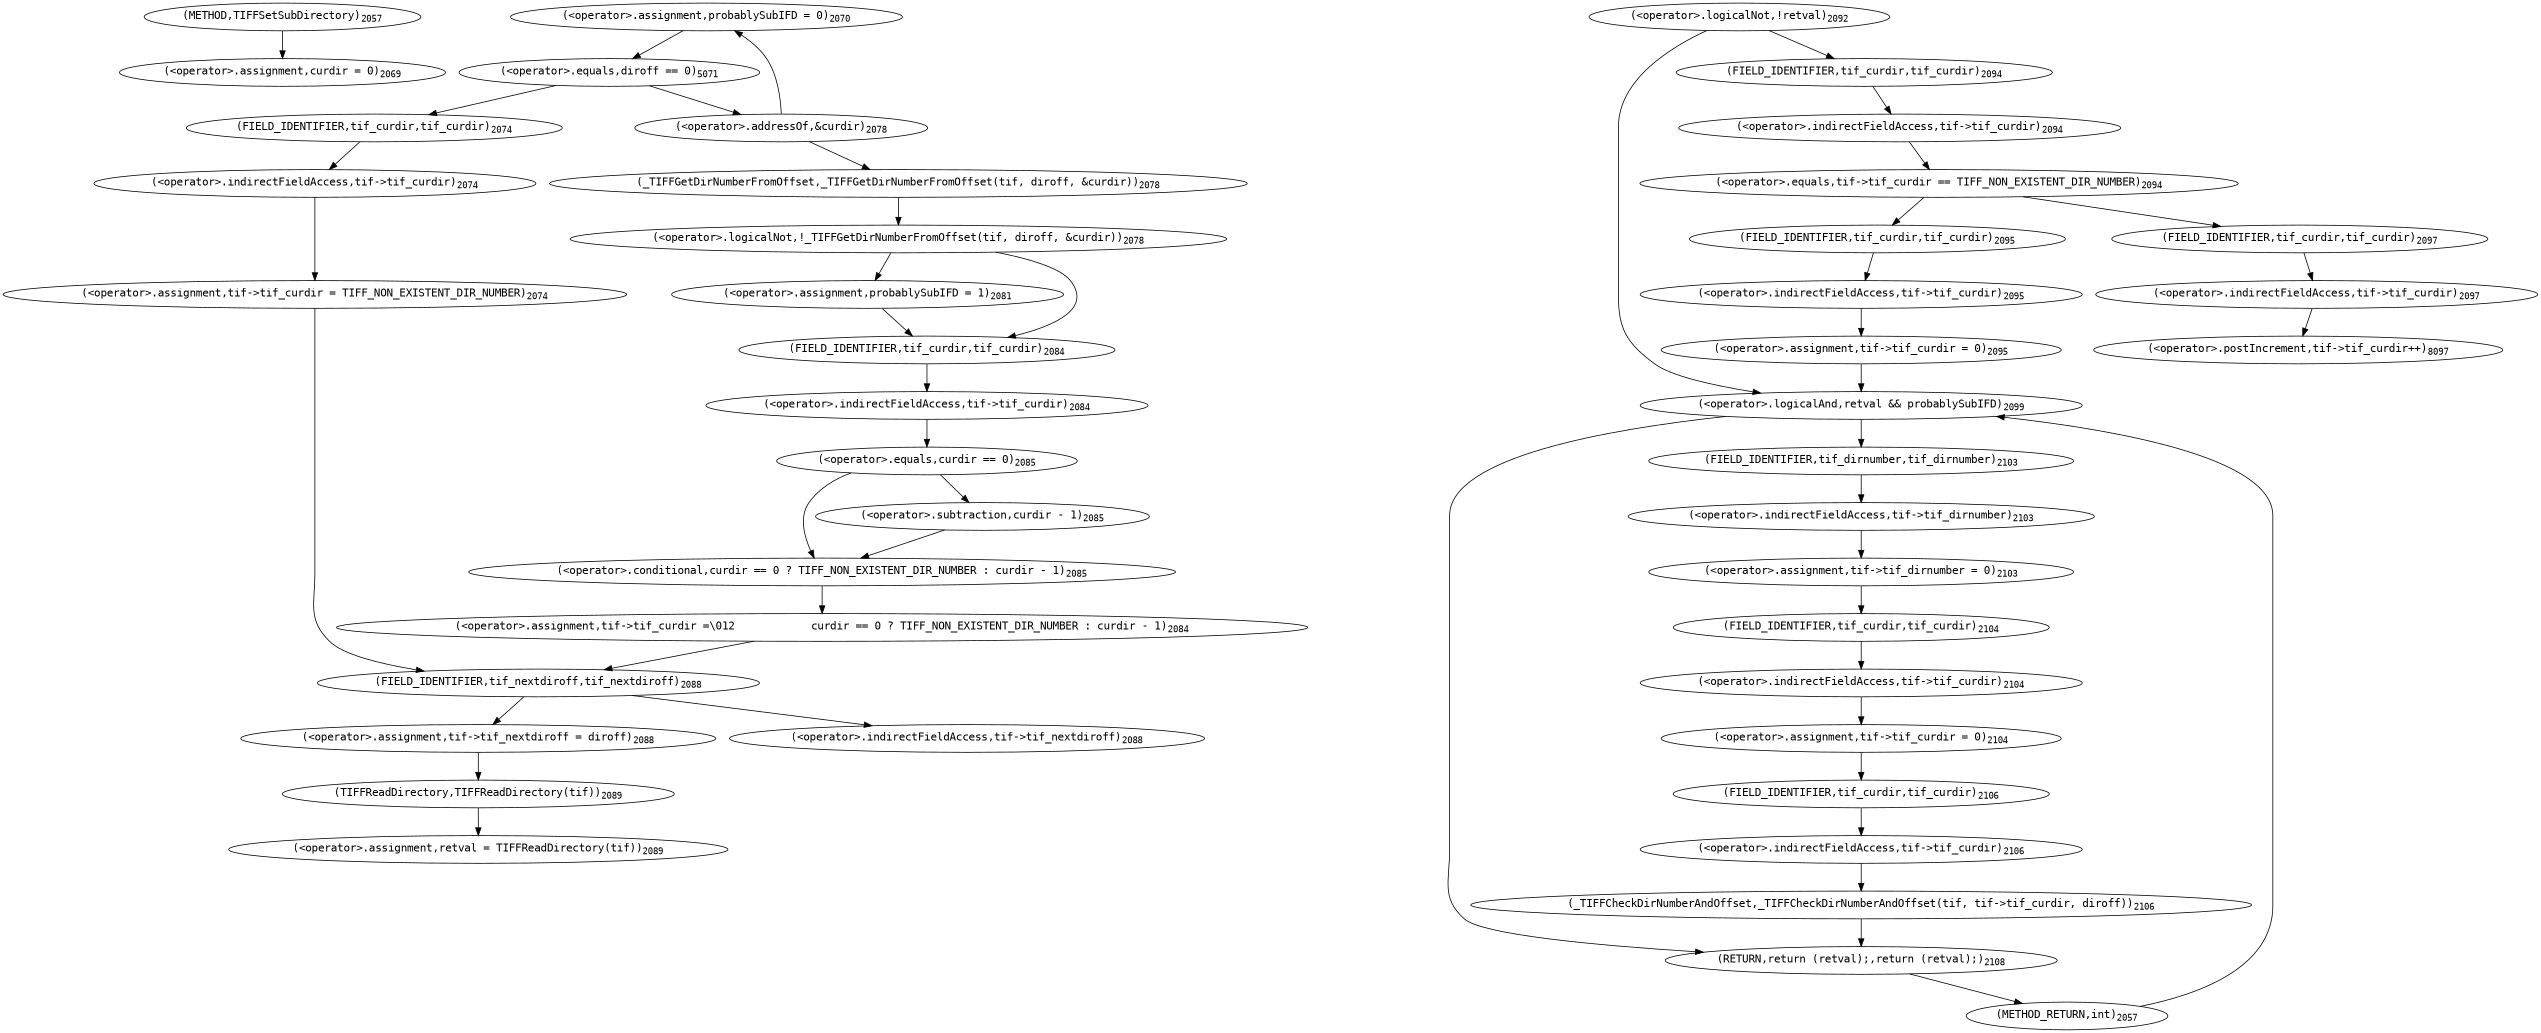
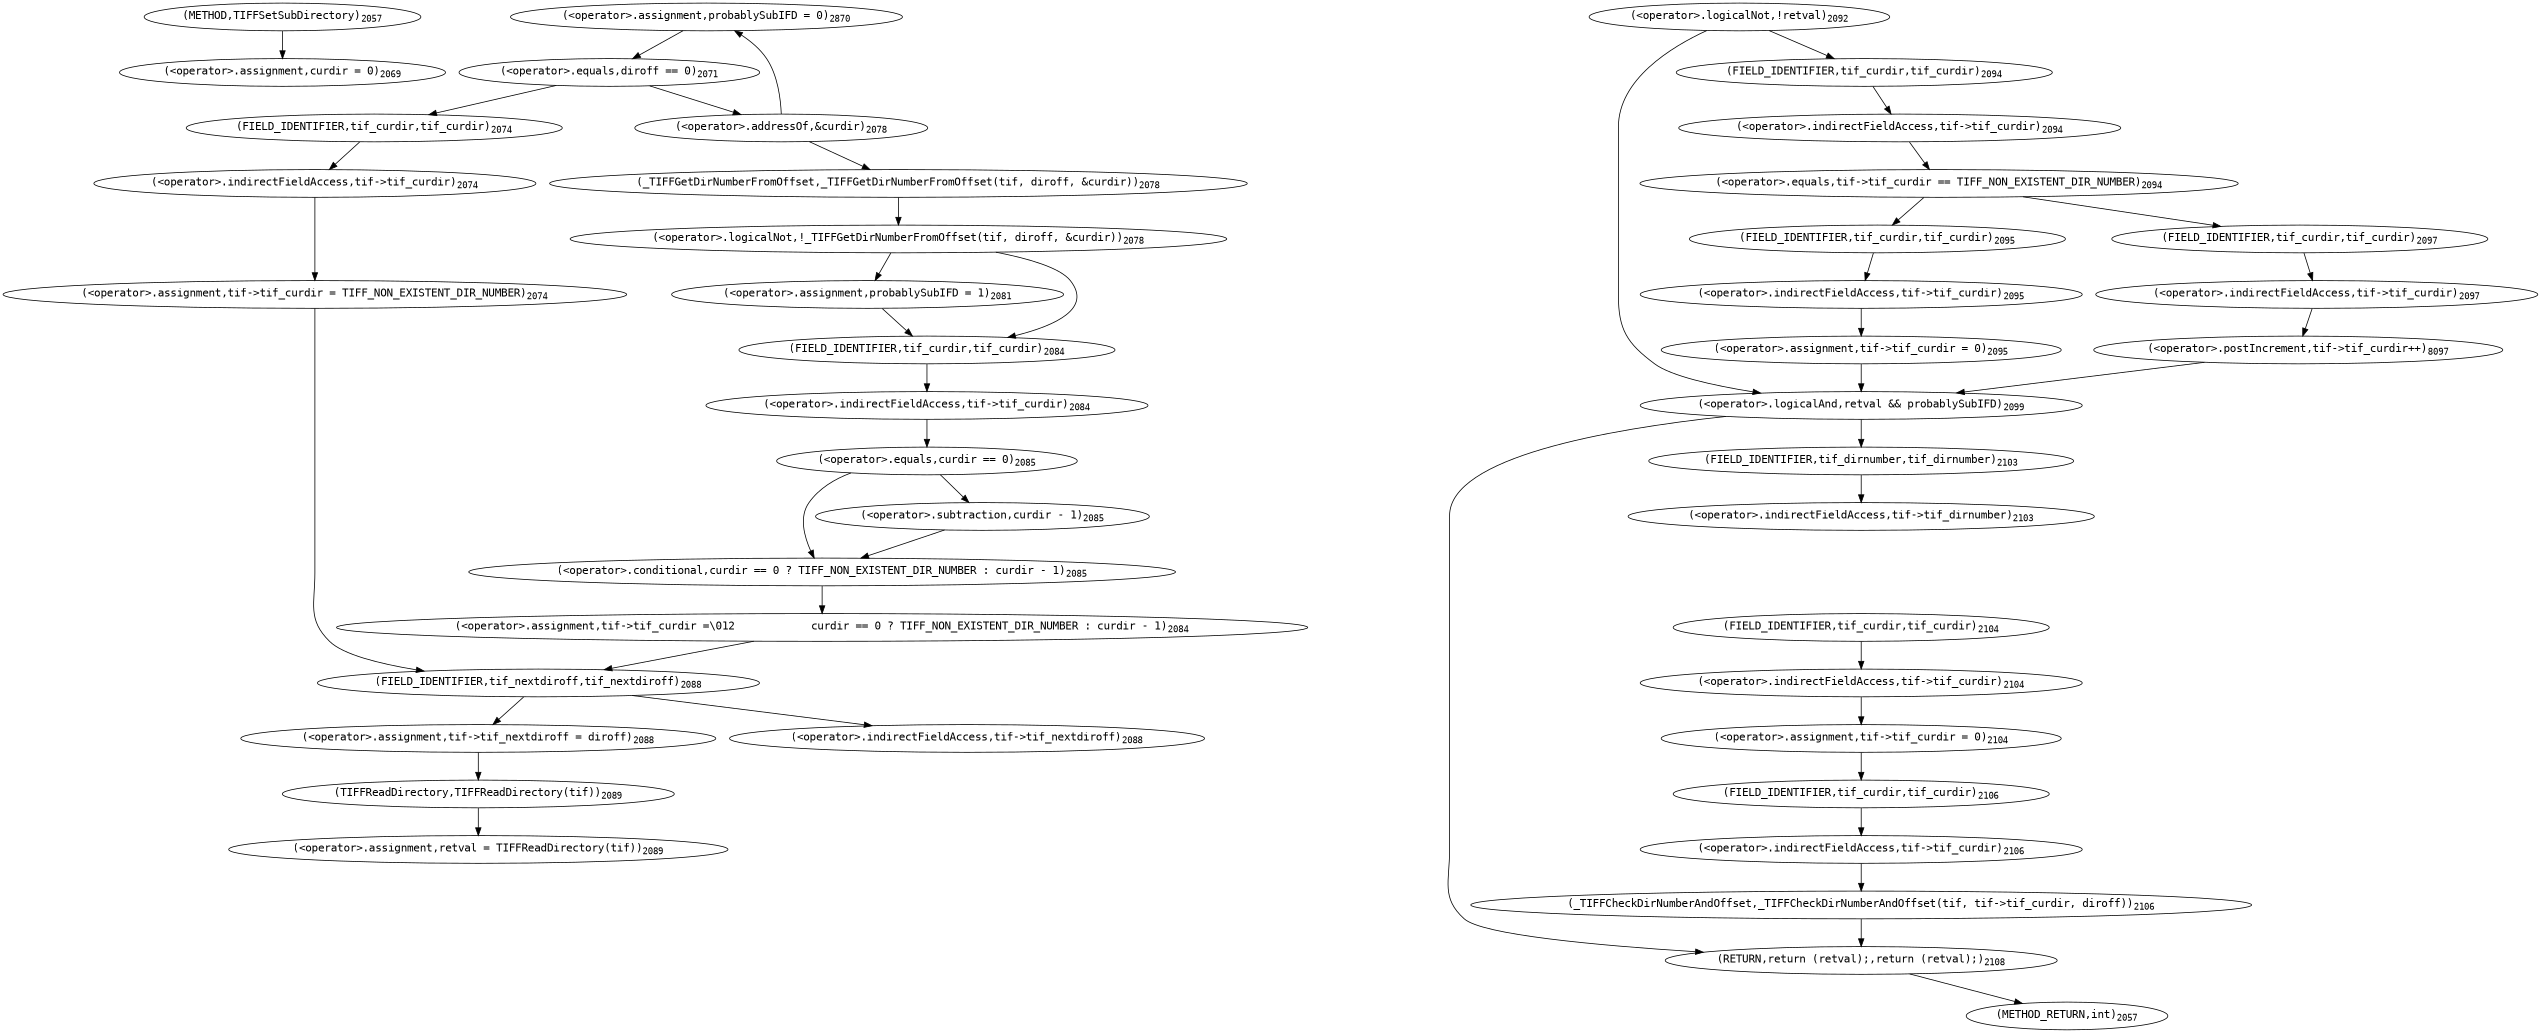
node "(<operator>.assignment,probablySubIFD = 0)": text "2070" -> "2870"
node "(<operator>.equals,diroff == 0)": text "5071" -> "2071"
node "(<operator>.assignment,tif->tif_dirnumber = 0)": removed
edge "(METHOD_RETURN,int)" -> "(<operator>.logicalAnd,retval && probablySubIFD)": now "(<operator>.postIncrement,tif->tif_curdir++)" -> "(<operator>.logicalAnd,retval && probablySubIFD)"
